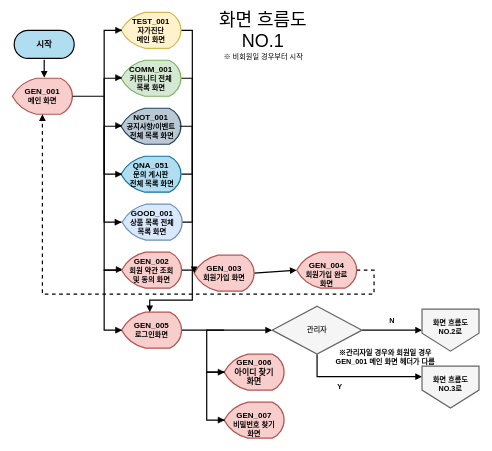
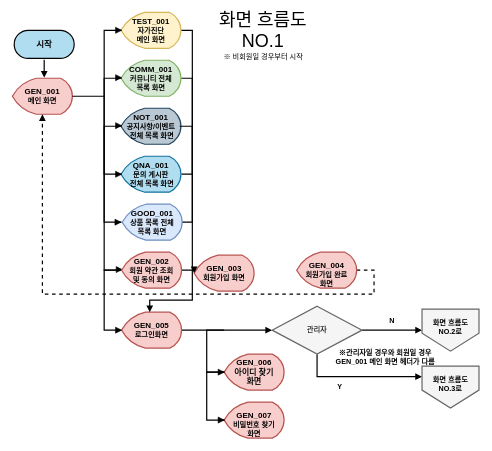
node "QNA_051 문의 게시판 전체 목록 화면": label "QNA_051 문의 게시판 전체 목록 화면" -> "QNA_001 문의 게시판 전체 목록 화면"
edge "GEN_003 회원가입 화면" -> "GEN_004 회원가입 완료 화면": removed
